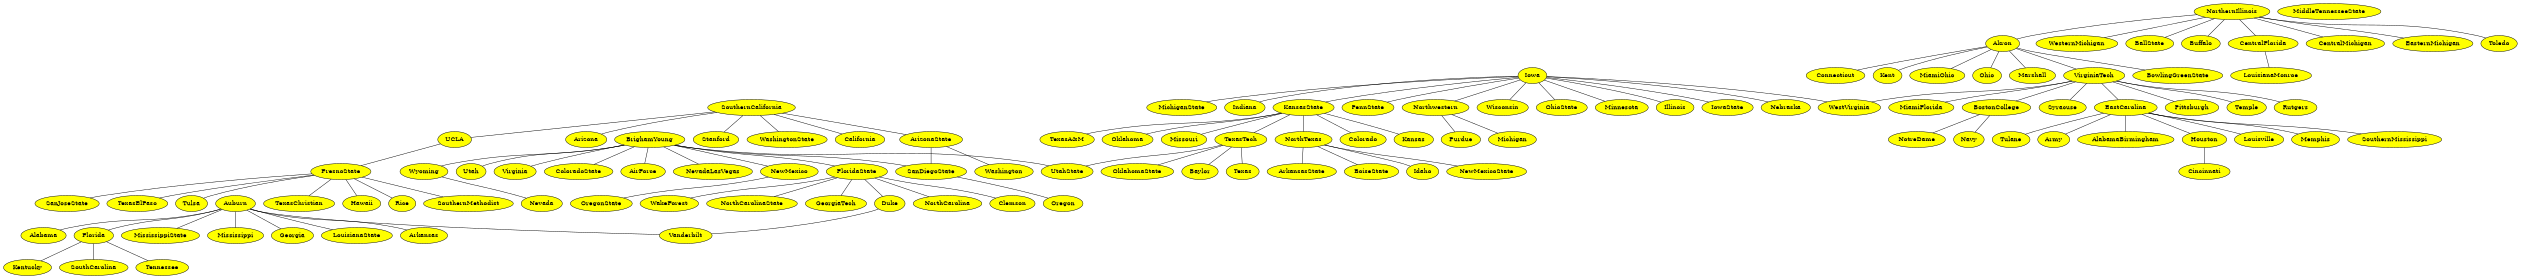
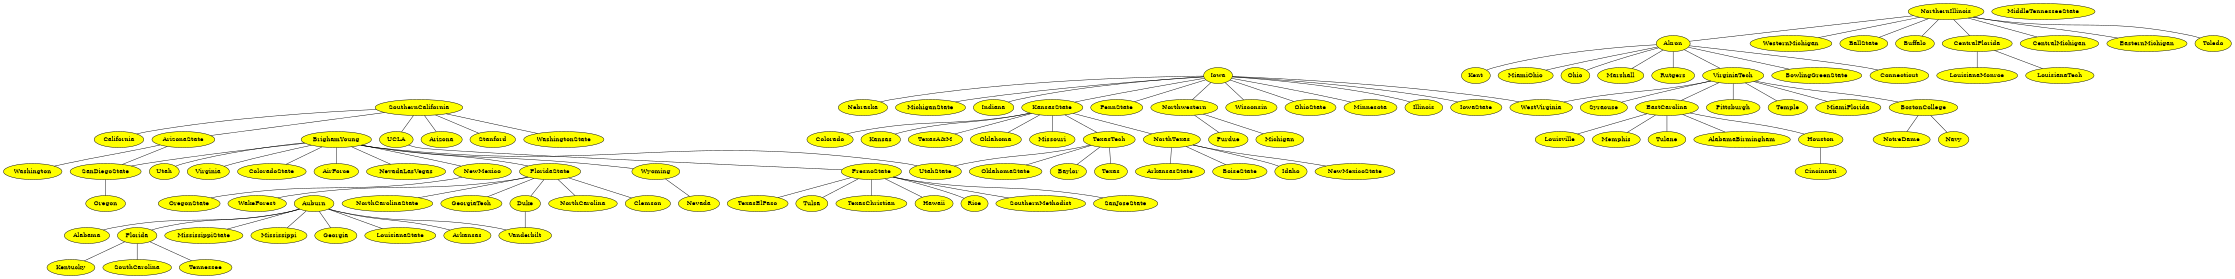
node "LouisianaTech": added
edge "VirginiaTech" -- "Rutgers": now "Akron" -- "Rutgers"
node "Army": removed
node "SouthernMississippi": removed
